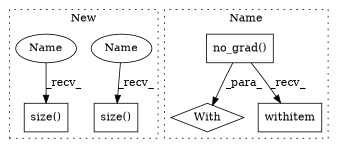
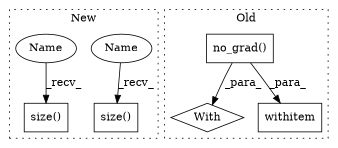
cluster "Name": label "Name" -> "Old"
edge "no_grad()" -> "withitem": label "_recv_" -> "_para_"
